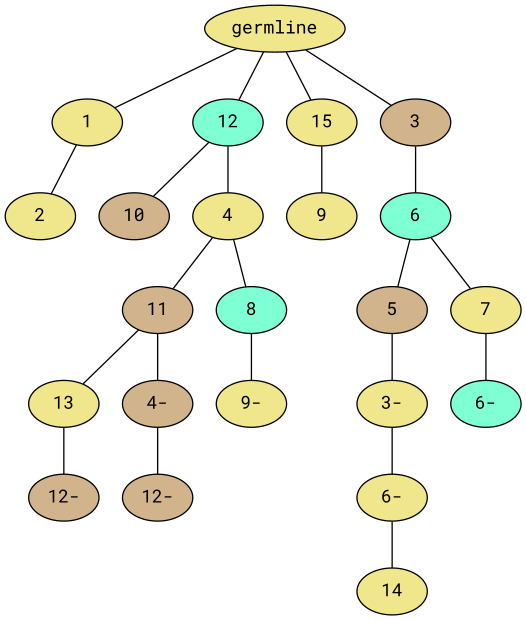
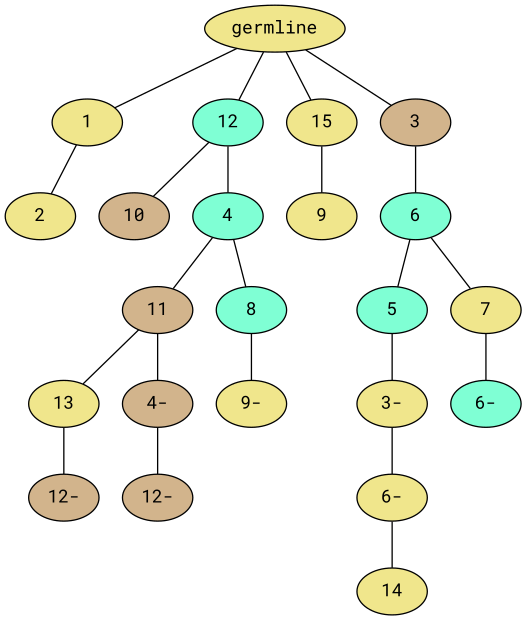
node "4": fillcolor khaki -> aquamarine
node "5": fillcolor tan -> aquamarine
